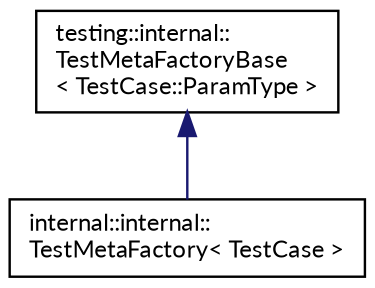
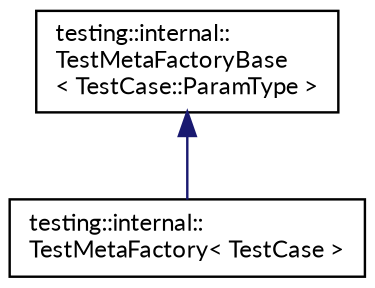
node "internal::internal:: TestMetaFactory< TestCase >": label "internal::internal:: TestMetaFactory< TestCase >" -> "testing::internal:: TestMetaFactory< TestCase >"
